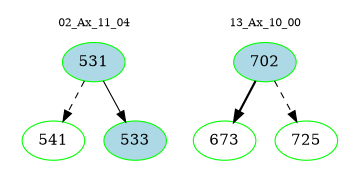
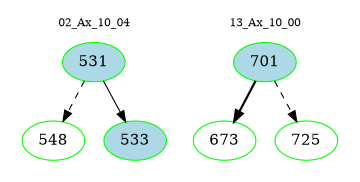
cluster "02_Ax_11_04": label "02_Ax_11_04" -> "02_Ax_10_04"
node "702": label "702" -> "701"
node "541": label "541" -> "548"
